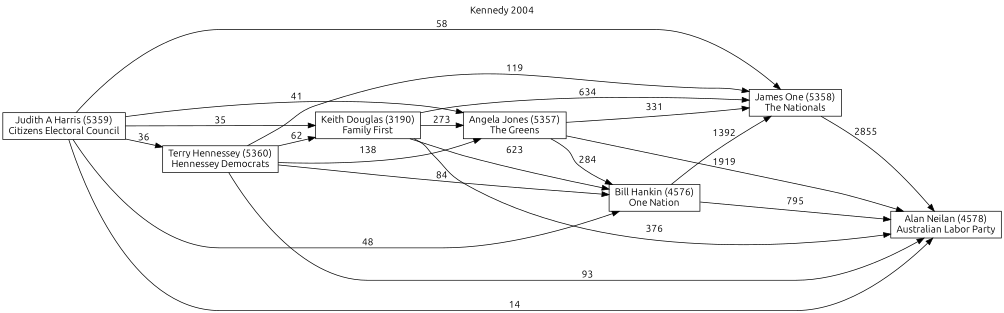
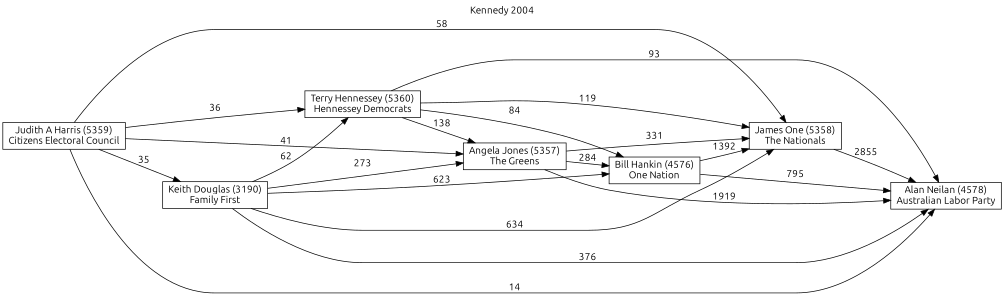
edge "Terry Hennessey (5360) Hennessey Democrats" -> "Keith Douglas (3190) Family First": reversed
edge "Judith A Harris (5359) Citizens Electoral Council" -> "Bill Hankin (4576) One Nation": removed, label "48"
